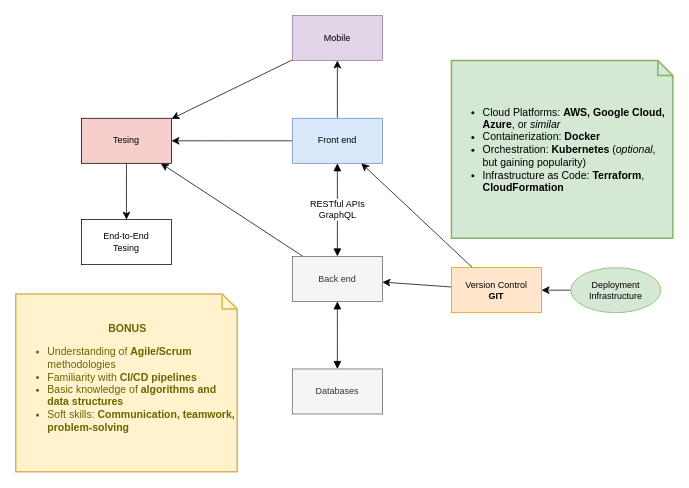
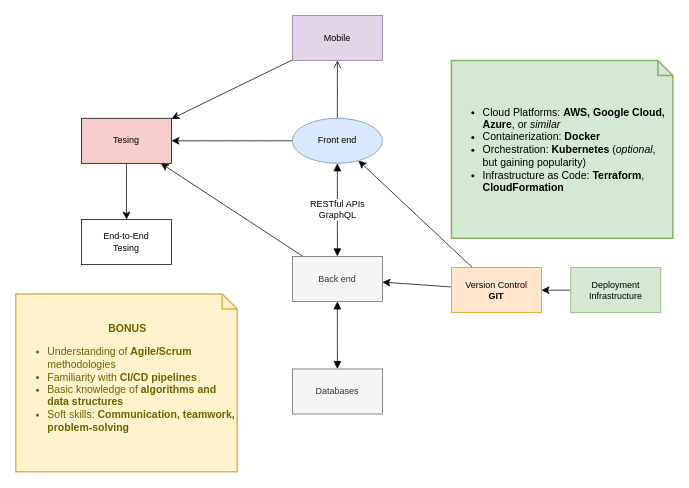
edge "Front end" -> "Mobile": arrowhead classic -> open
node "Front end": shape rectangle -> ellipse
node "Deployment Infrastructure": shape ellipse -> rectangle
